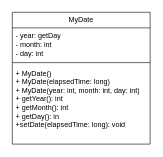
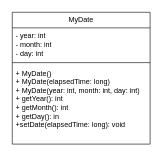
node "- year: getDay - month: int - day: int": label "- year: getDay - month: int - day: int" -> "- year: int - month: int - day: int"
